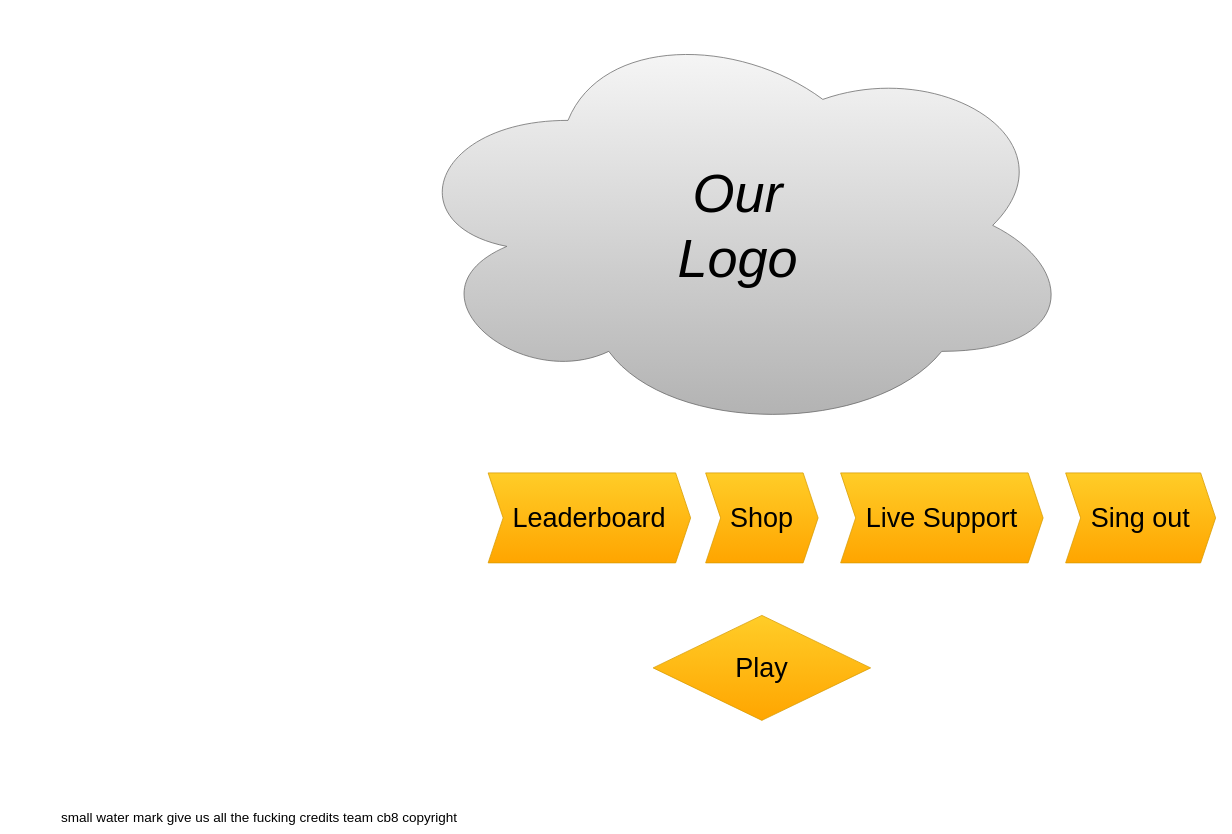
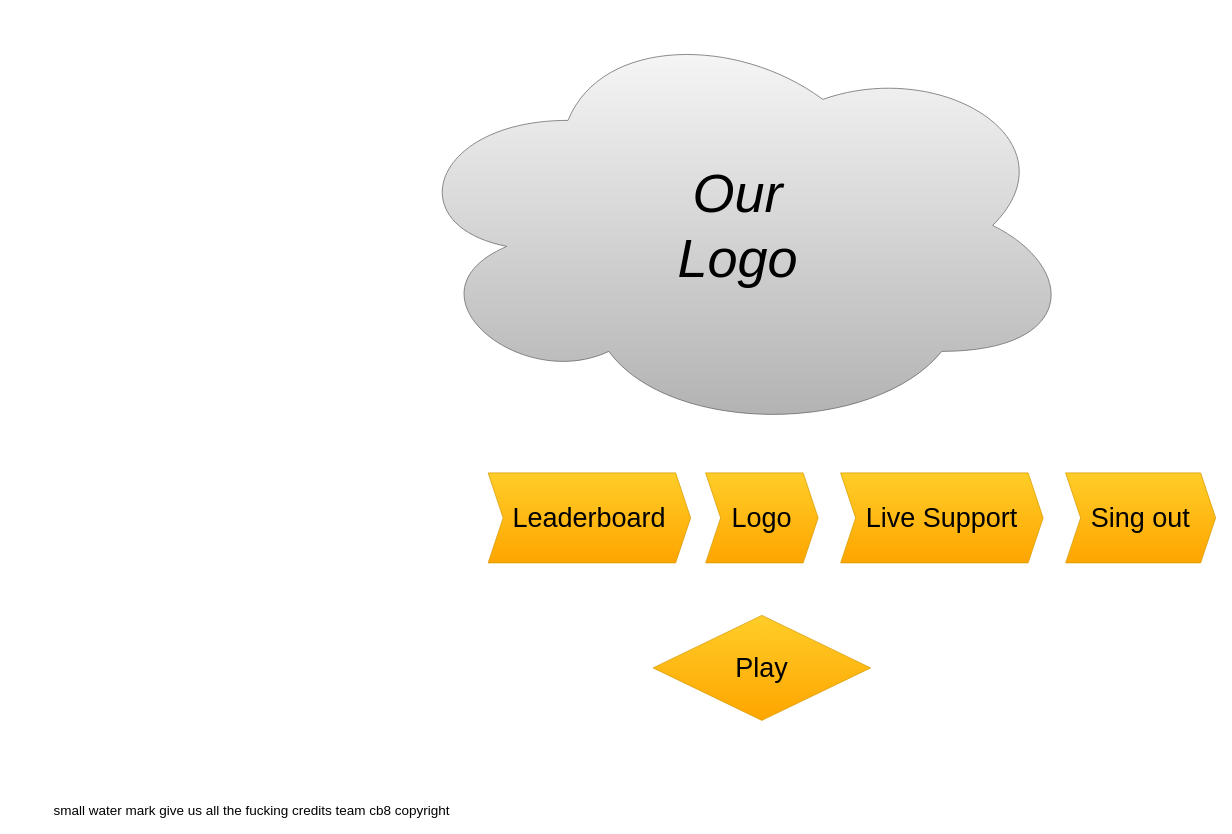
node "Shop": label "Shop" -> "Logo"
node "small water mark give us all the fucking credits team cb8 copyright": moved (259, 818) -> (252, 810)
